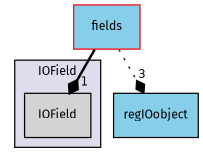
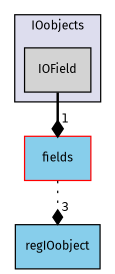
edge "fields" -> "IOField": reversed
cluster "IOField": label "IOField" -> "IOobjects"
